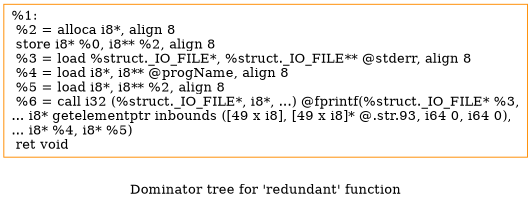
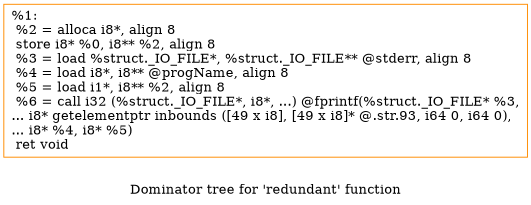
node "%1:": text "%5 = load i8*, i8** %2, align 8" -> "%5 = load i1*, i8** %2, align 8"
